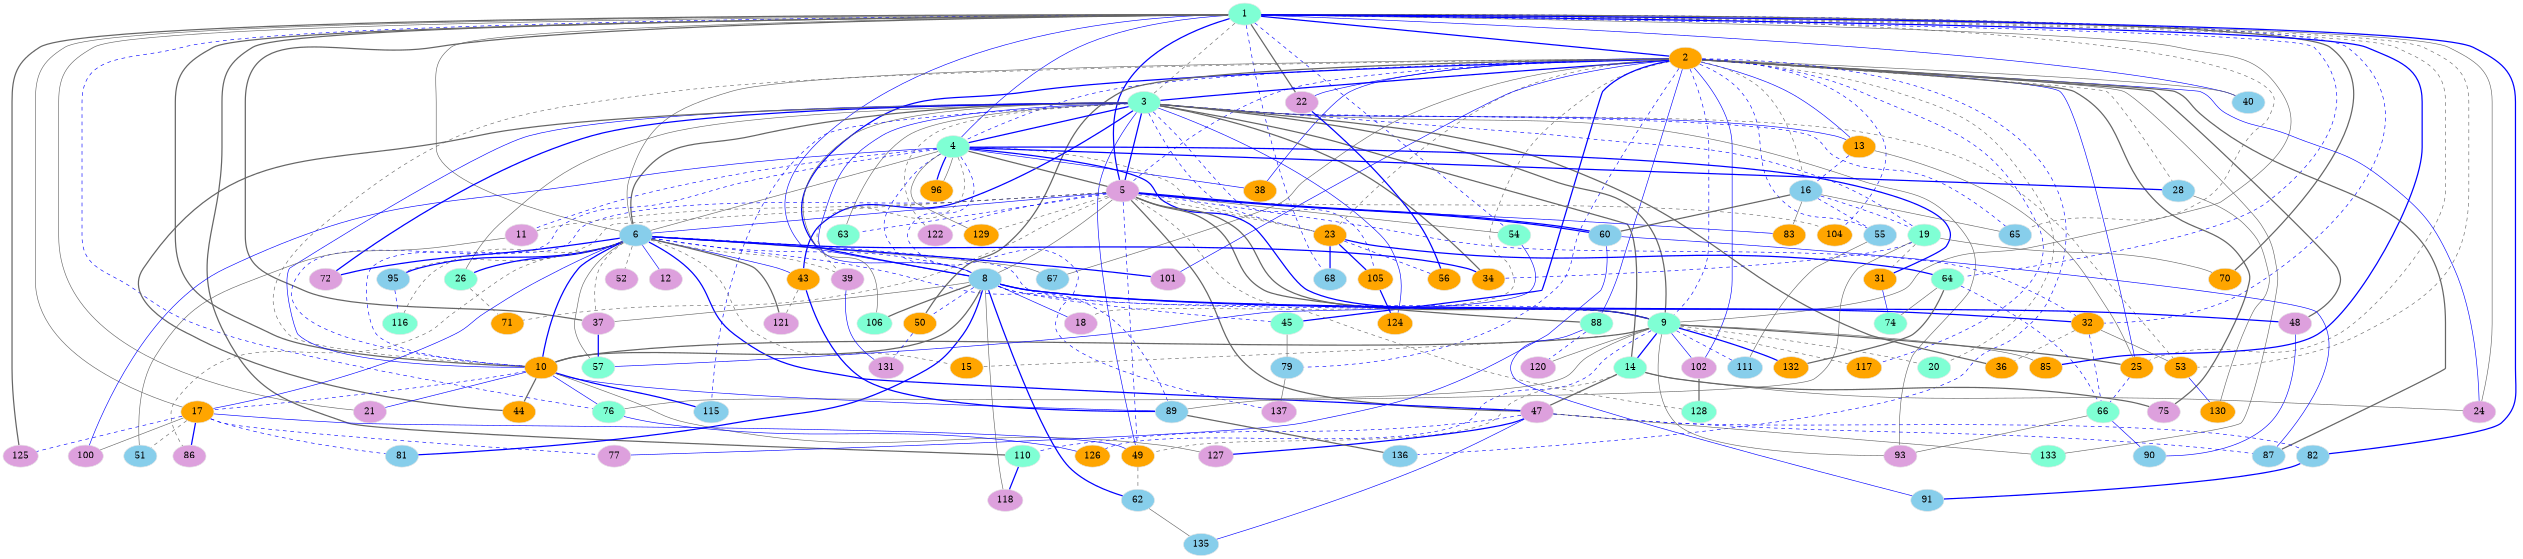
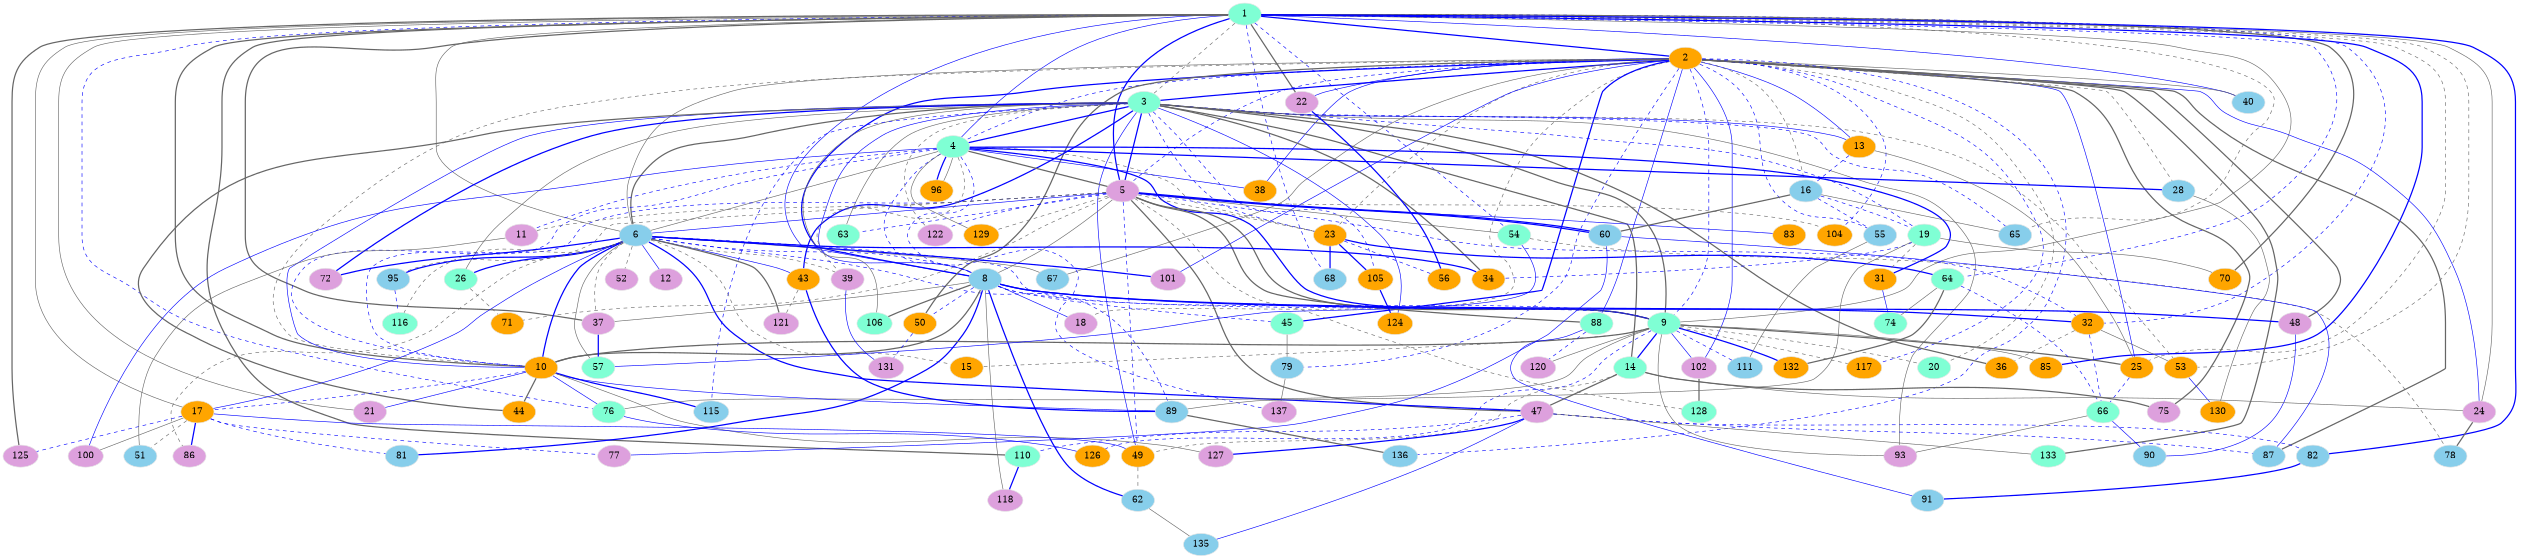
edge "2" -- "133": style solid -> bold
edge "16" -- "83": removed
node "78": added
